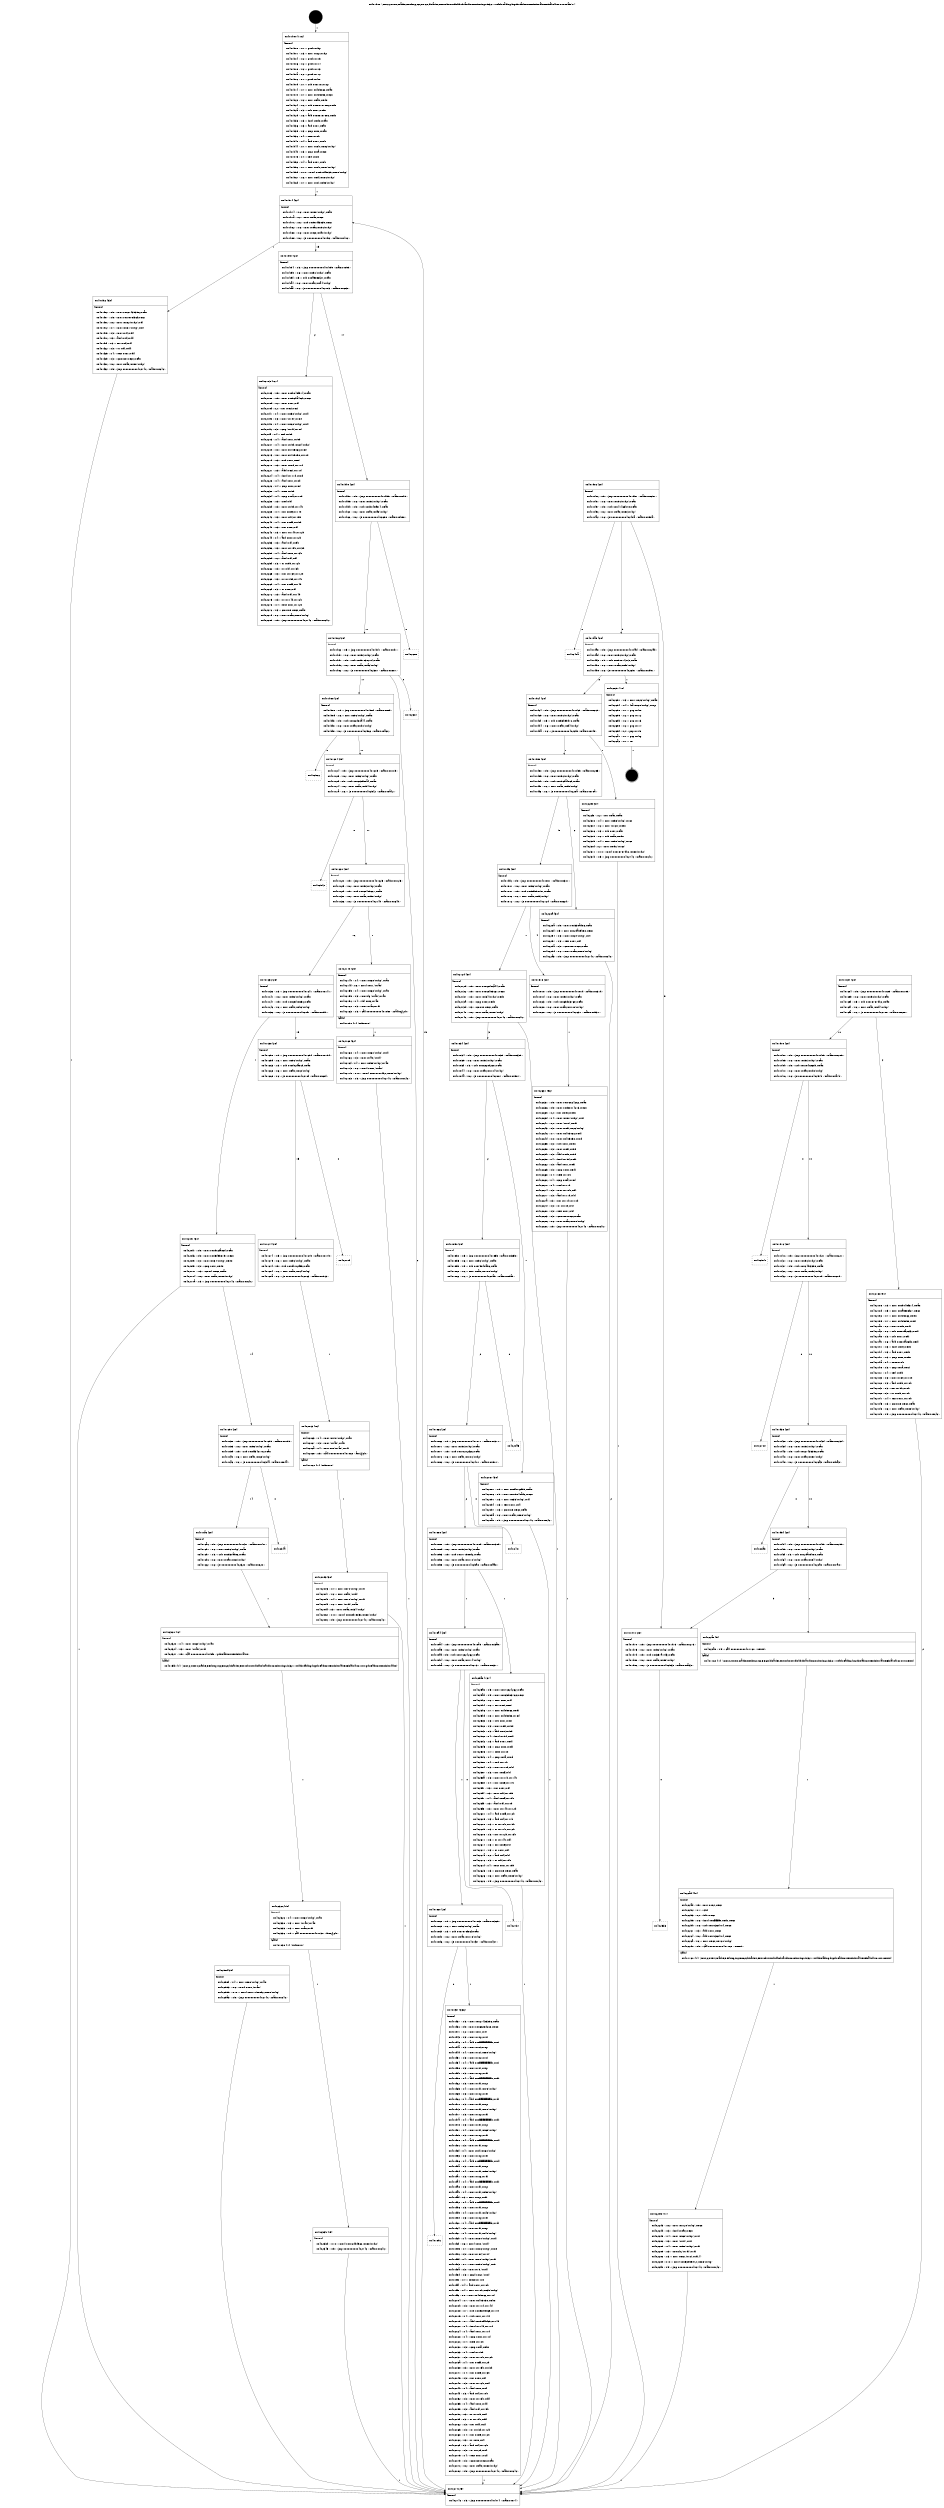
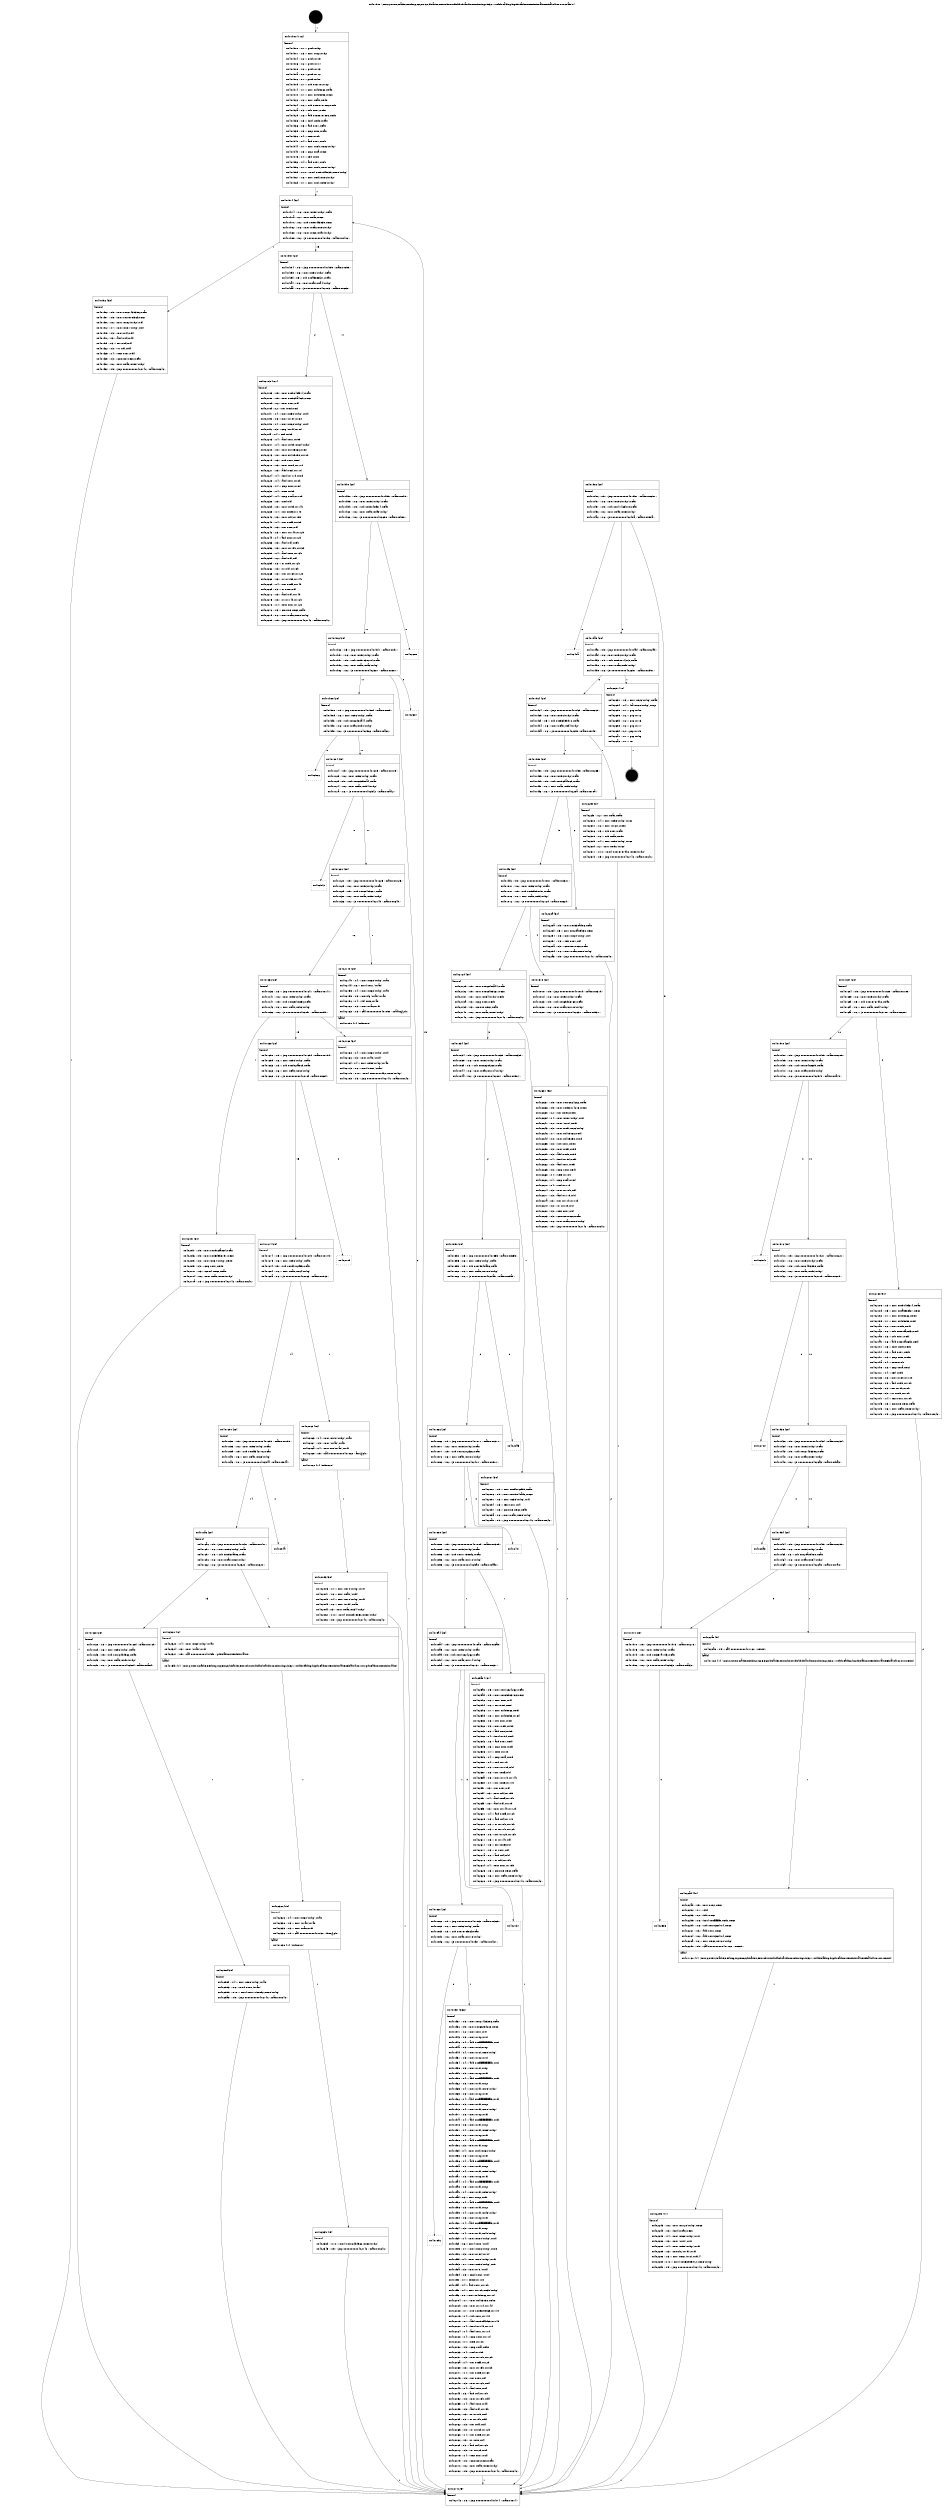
edge "0x40214b [29]" -> "0x402168 [32]": now "0x401c3c [28]" -> "0x402168 [32]"
edge "0x4020f1 [30]" -> "0x401c90 [28]": now "0x401c74 [28]" -> "0x401c90 [28]"
node "0x401cc8 [28]": added
